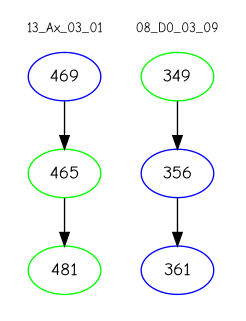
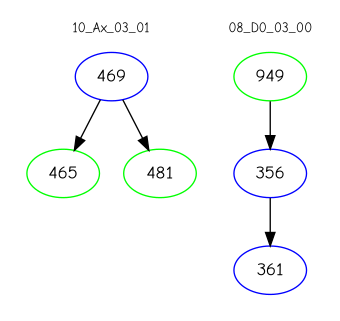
cluster "13_Ax_03_01": label "13_Ax_03_01" -> "10_Ax_03_01"
cluster "08_D0_03_09": label "08_D0_03_09" -> "08_D0_03_00"
node "349": label "349" -> "949"
edge "465" -> "481": now "469" -> "481"
